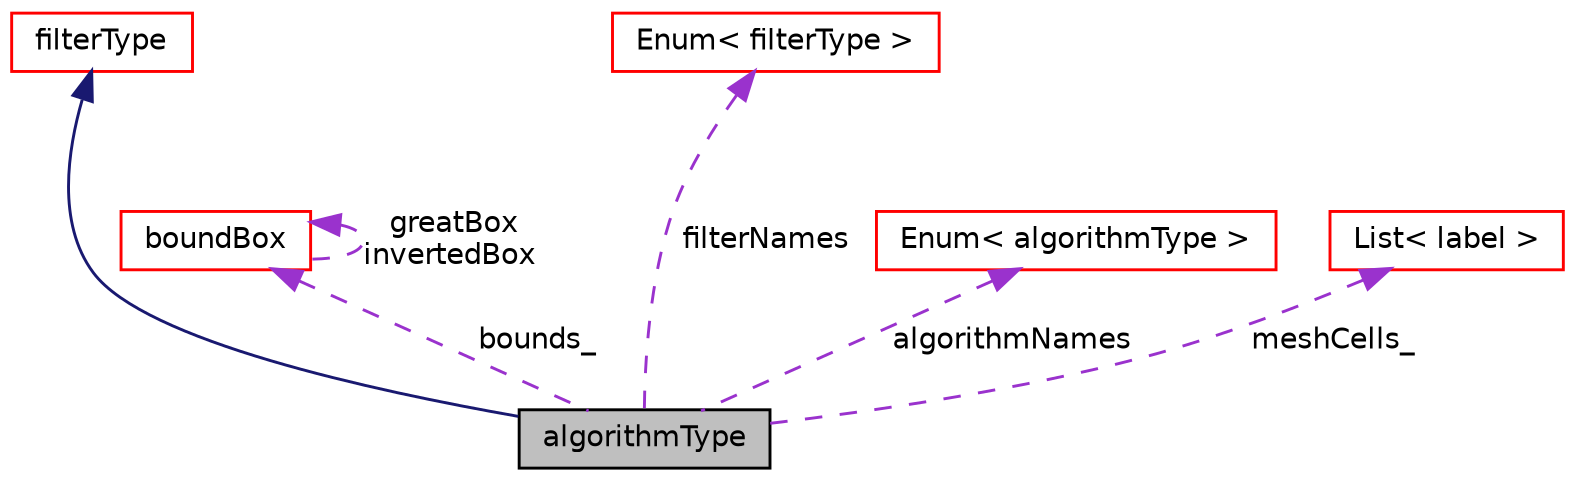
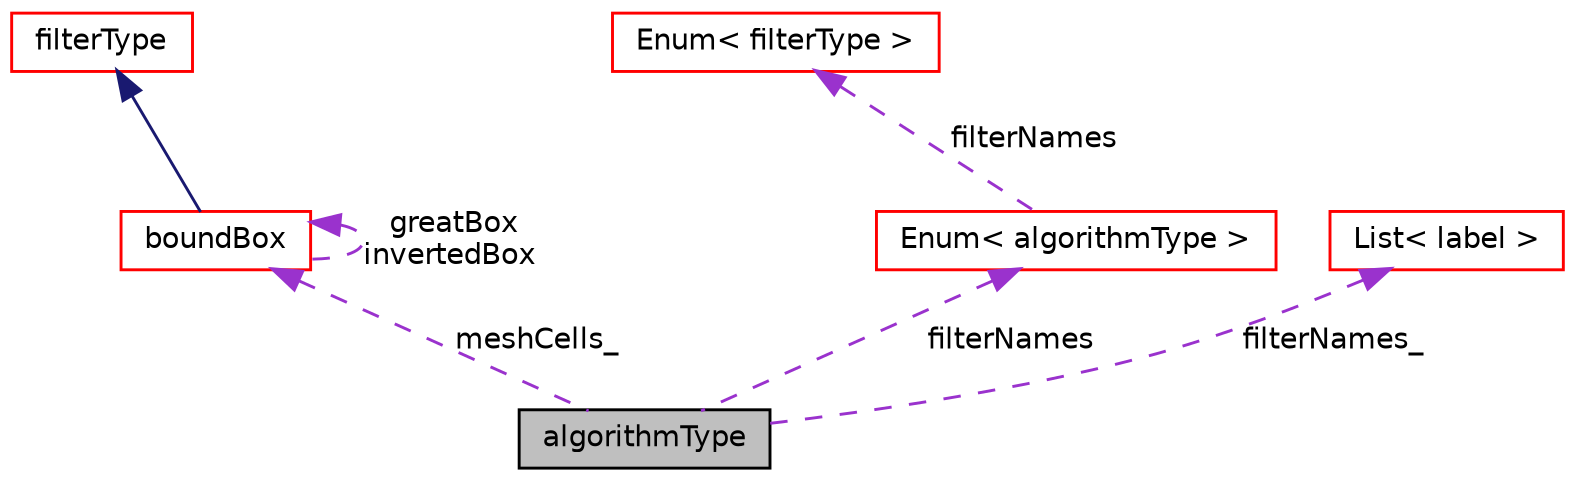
edge "algorithmType" -> "Enum< filterType >": now "Enum< algorithmType >" -> "Enum< filterType >"
edge "algorithmType" -> "filterType": now "boundBox" -> "filterType"
edge "algorithmType" -> "boundBox": label " bounds_" -> " meshCells_"
edge "algorithmType" -> "Enum< algorithmType >": label " algorithmNames" -> " filterNames"
edge "algorithmType" -> "List< label >": label " meshCells_" -> " filterNames_"
